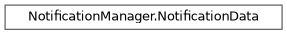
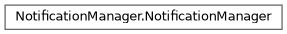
node "NotificationManager.NotificationData": label "NotificationManager.NotificationData" -> "NotificationManager.NotificationManager"
